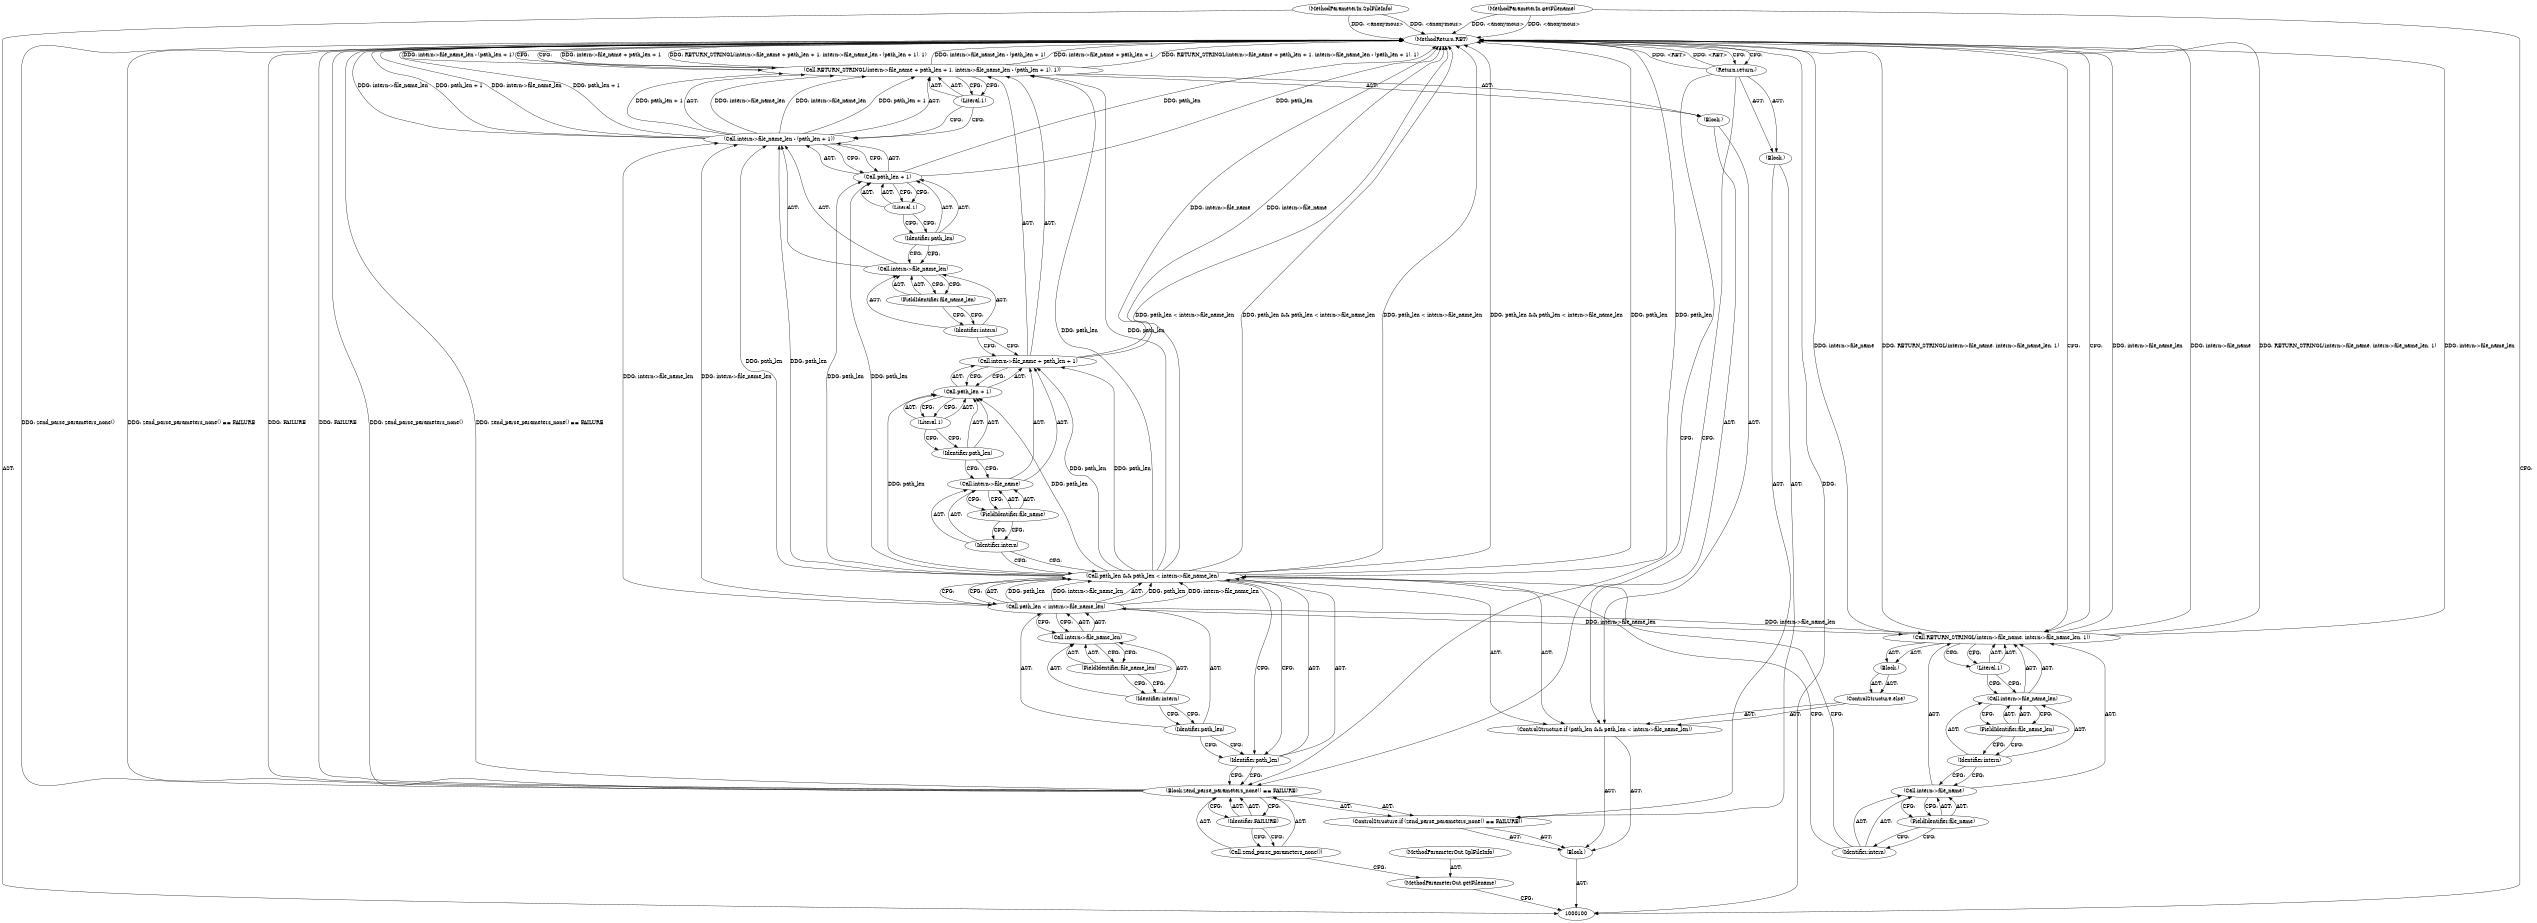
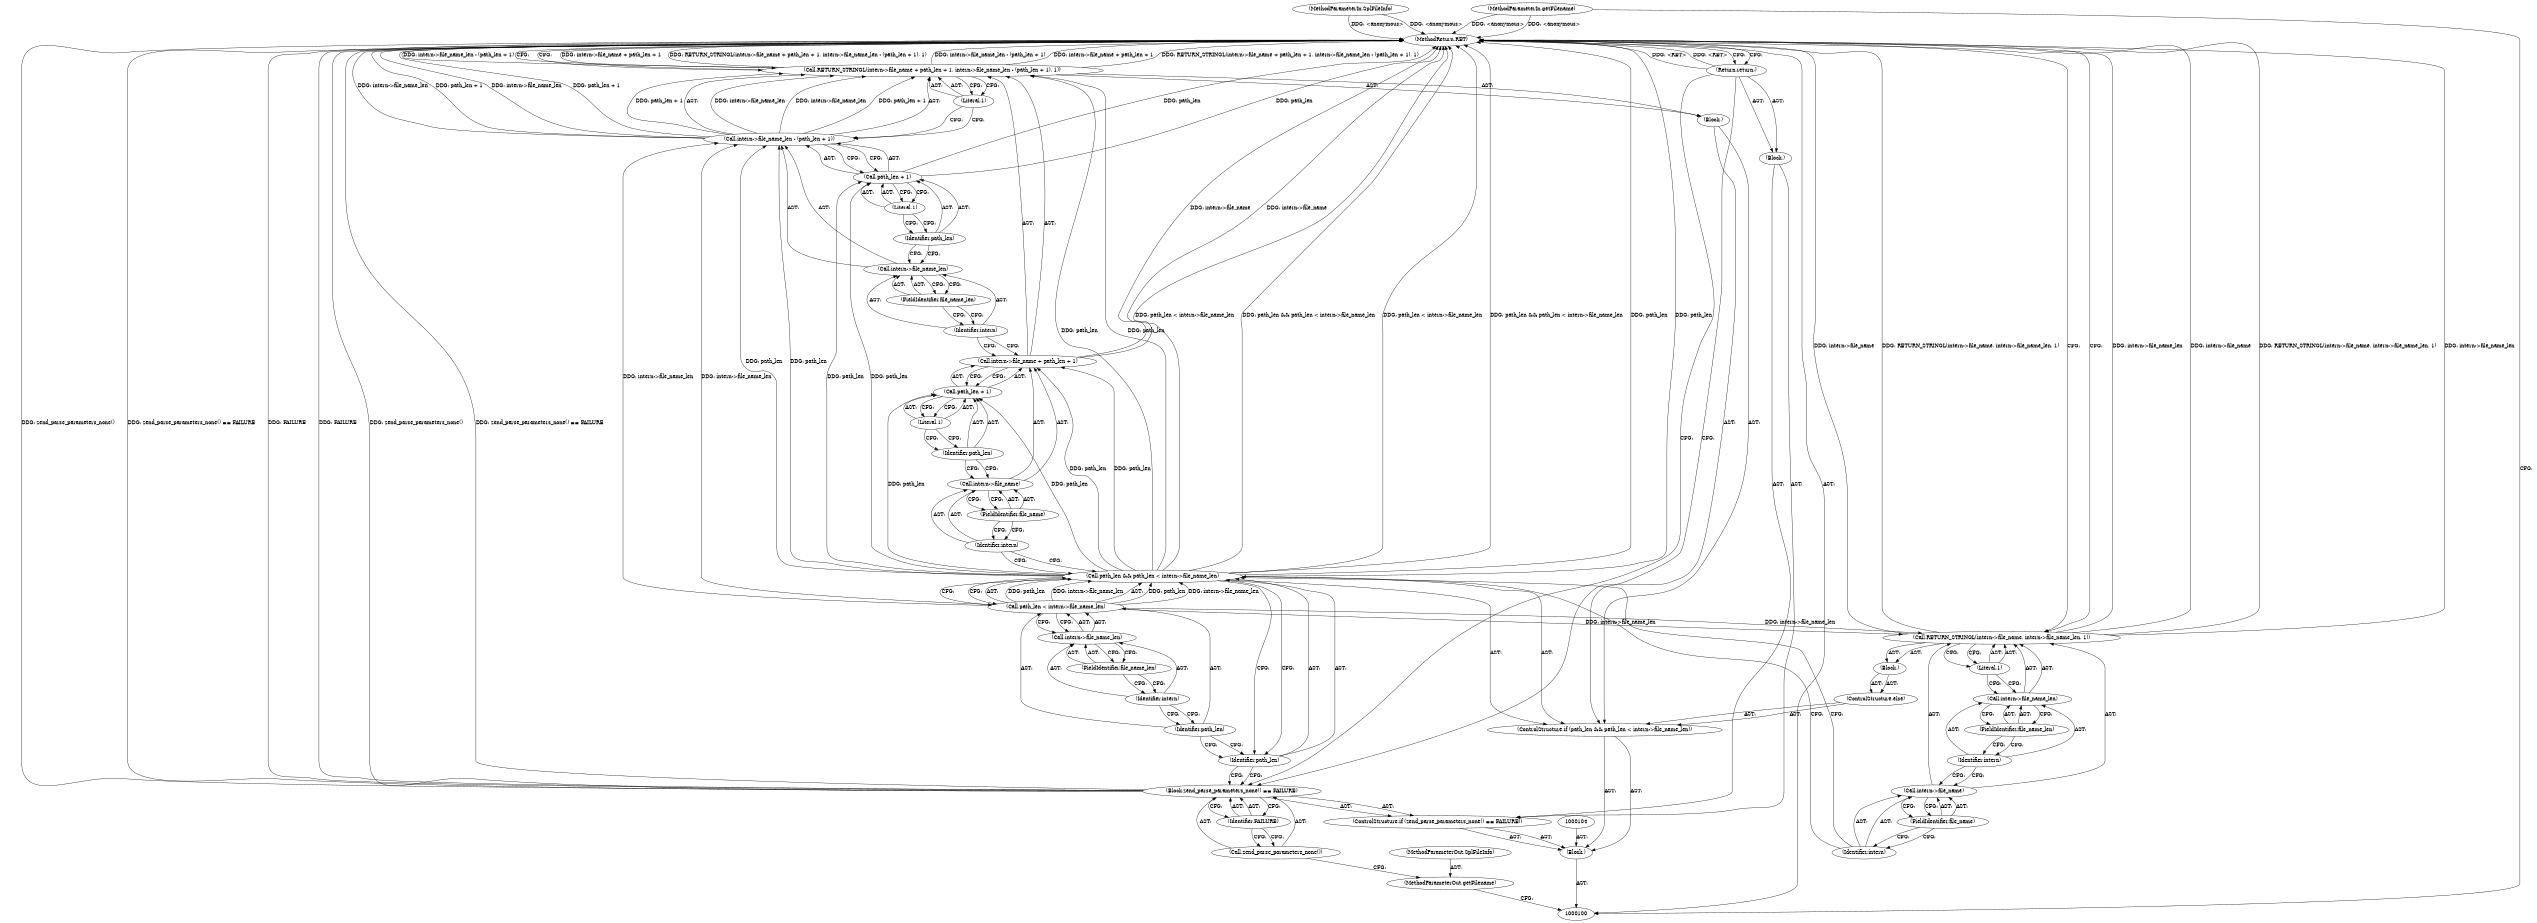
edge "(MethodReturn,RET)" -> "1000100": label "DDG: " -> "AST: "
edge "(MethodParameterIn,SplFileInfo)" -> "1000100": removed, label "AST:"
node "1000104": added
